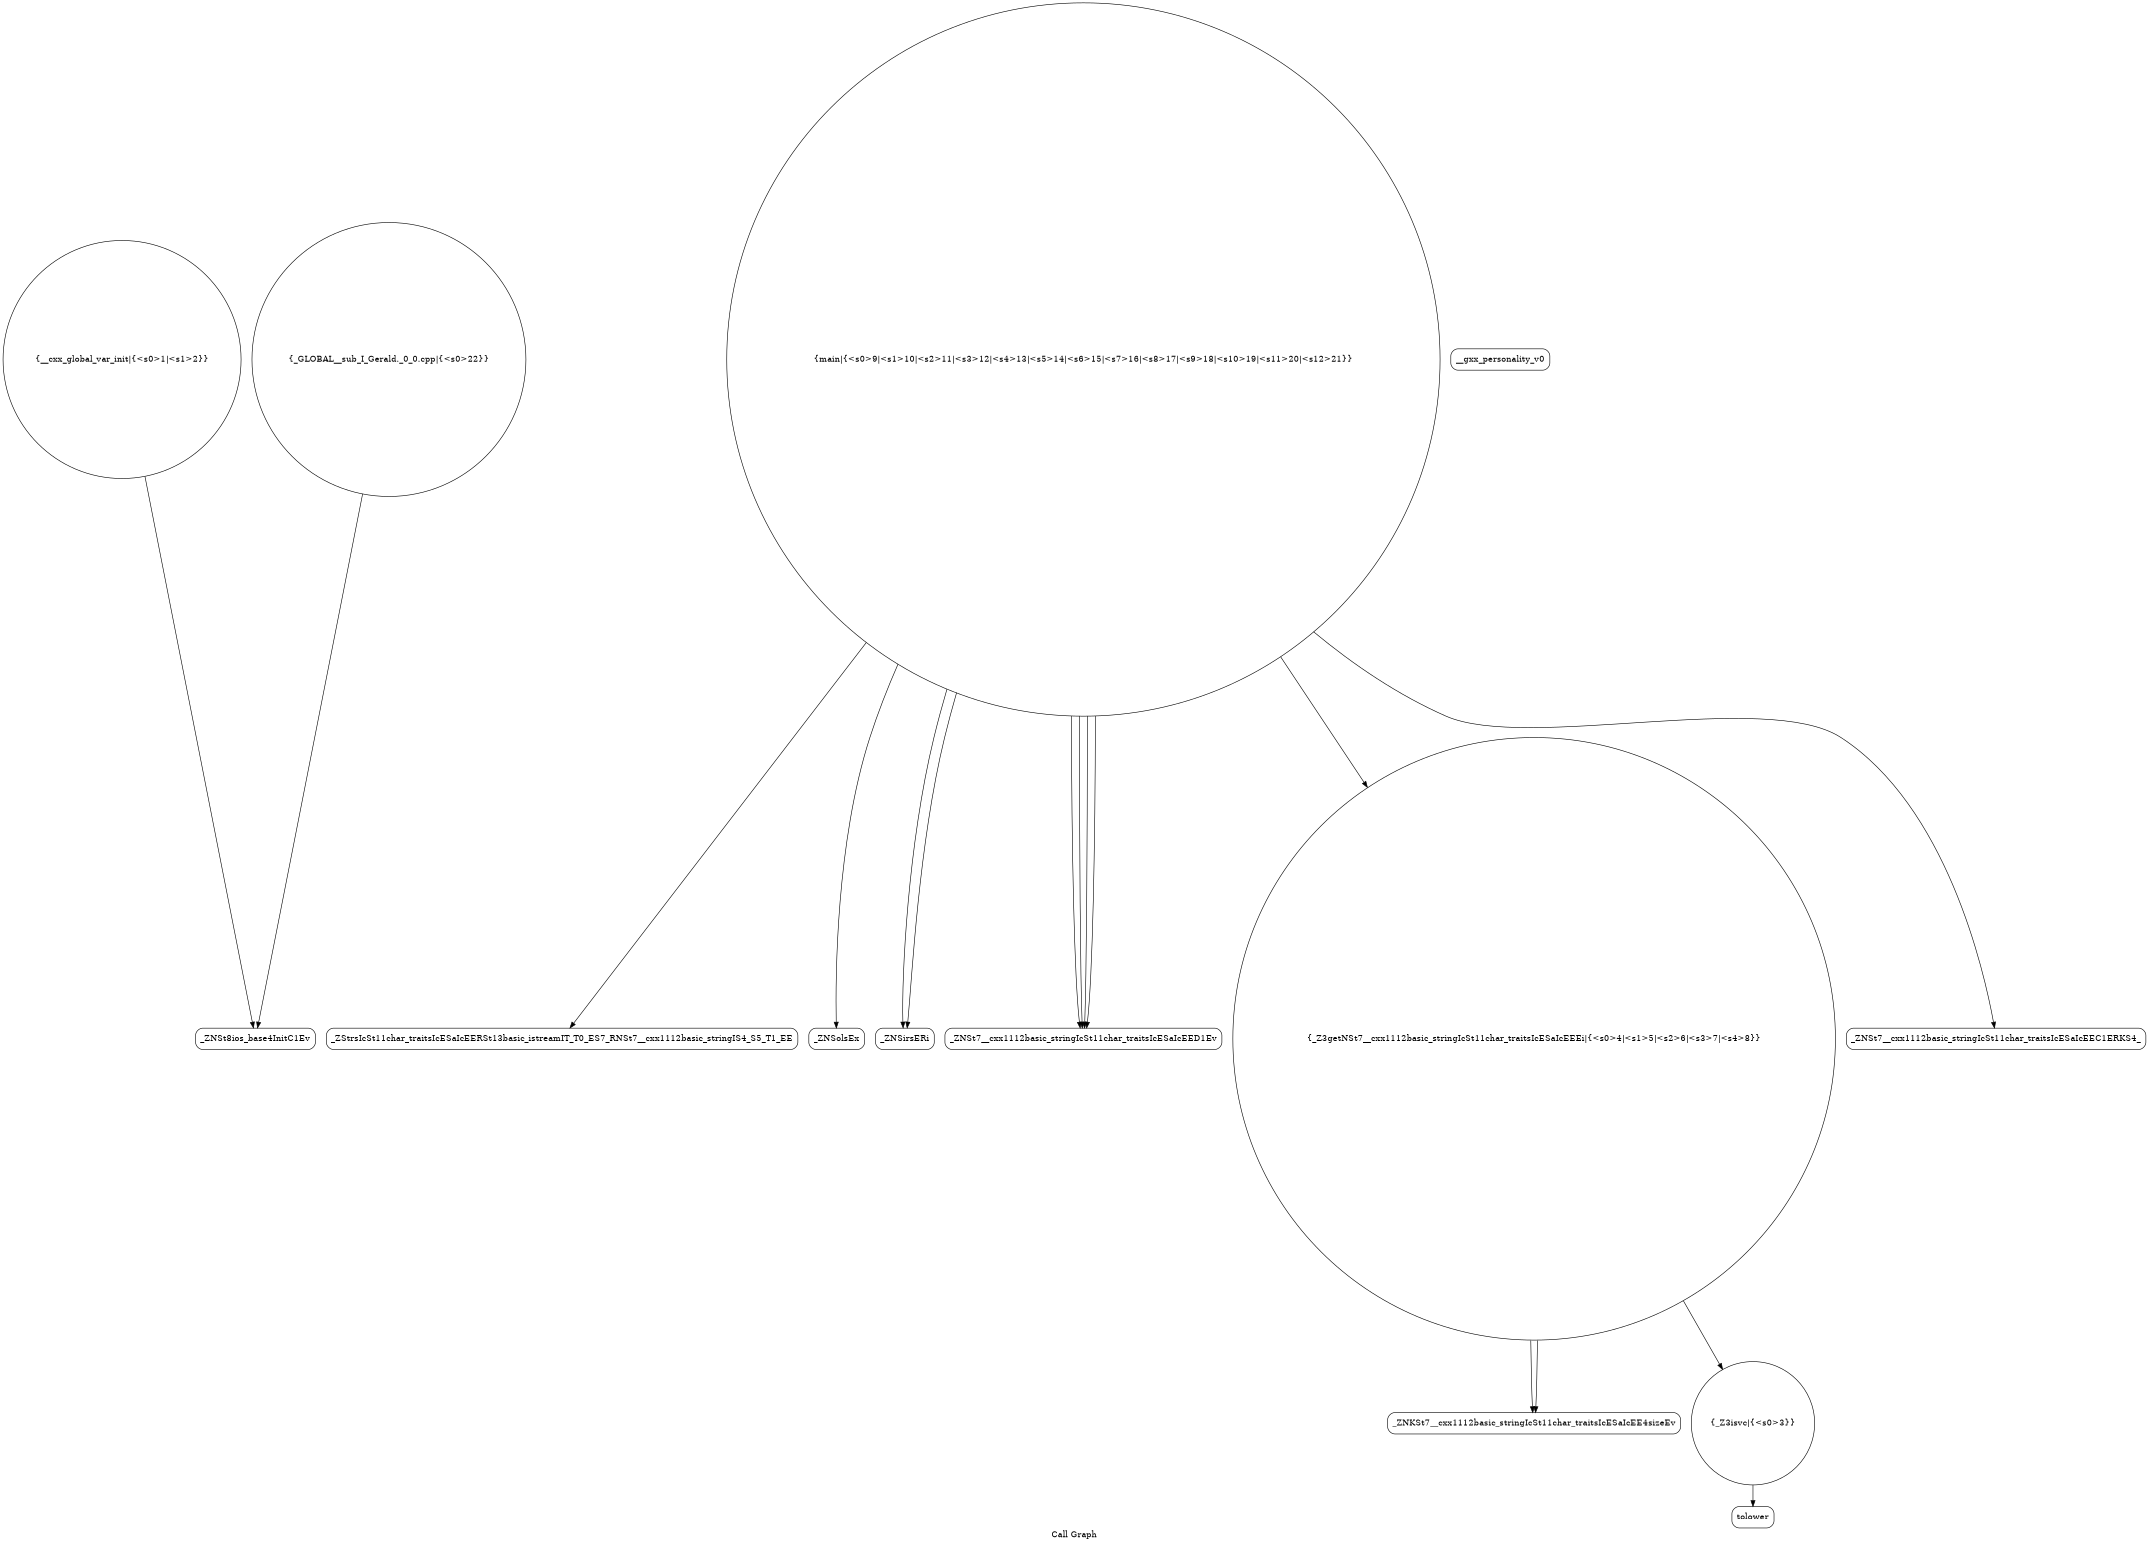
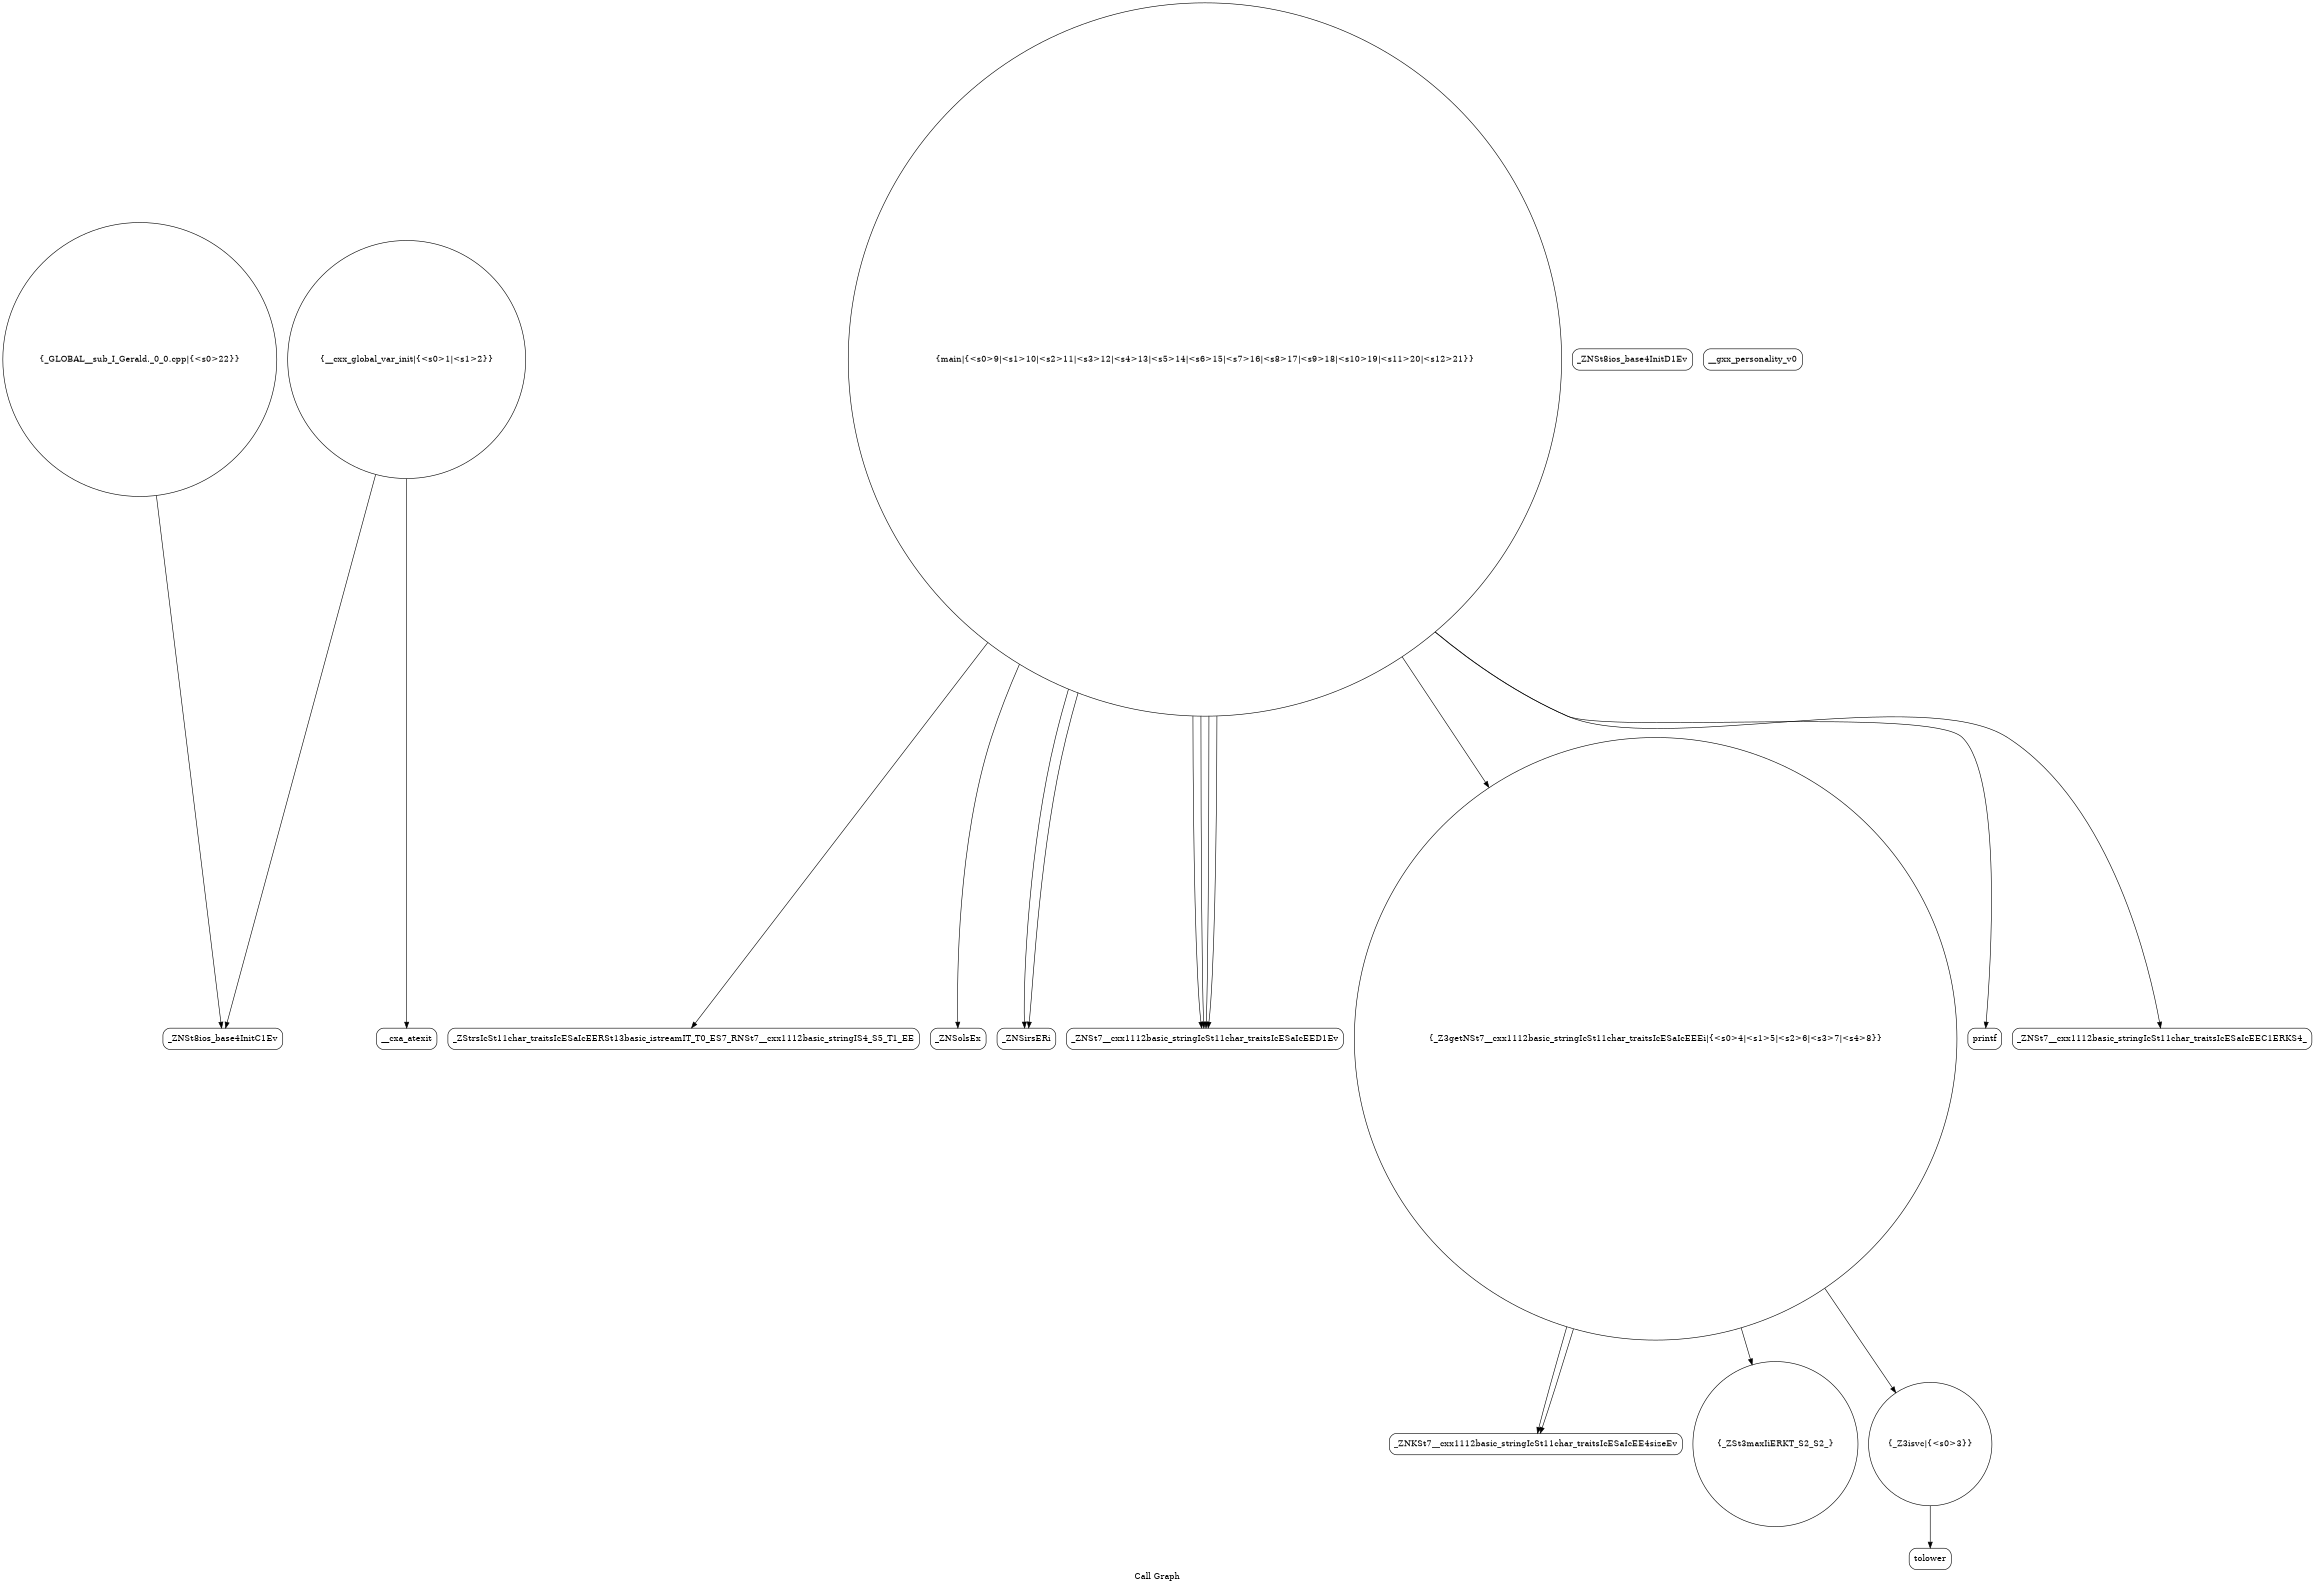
node "_ZNSt8ios_base4InitD1Ev": added
node "__cxa_atexit": added
node "printf": added
node "{_ZSt3maxIiERKT_S2_S2_}": added
